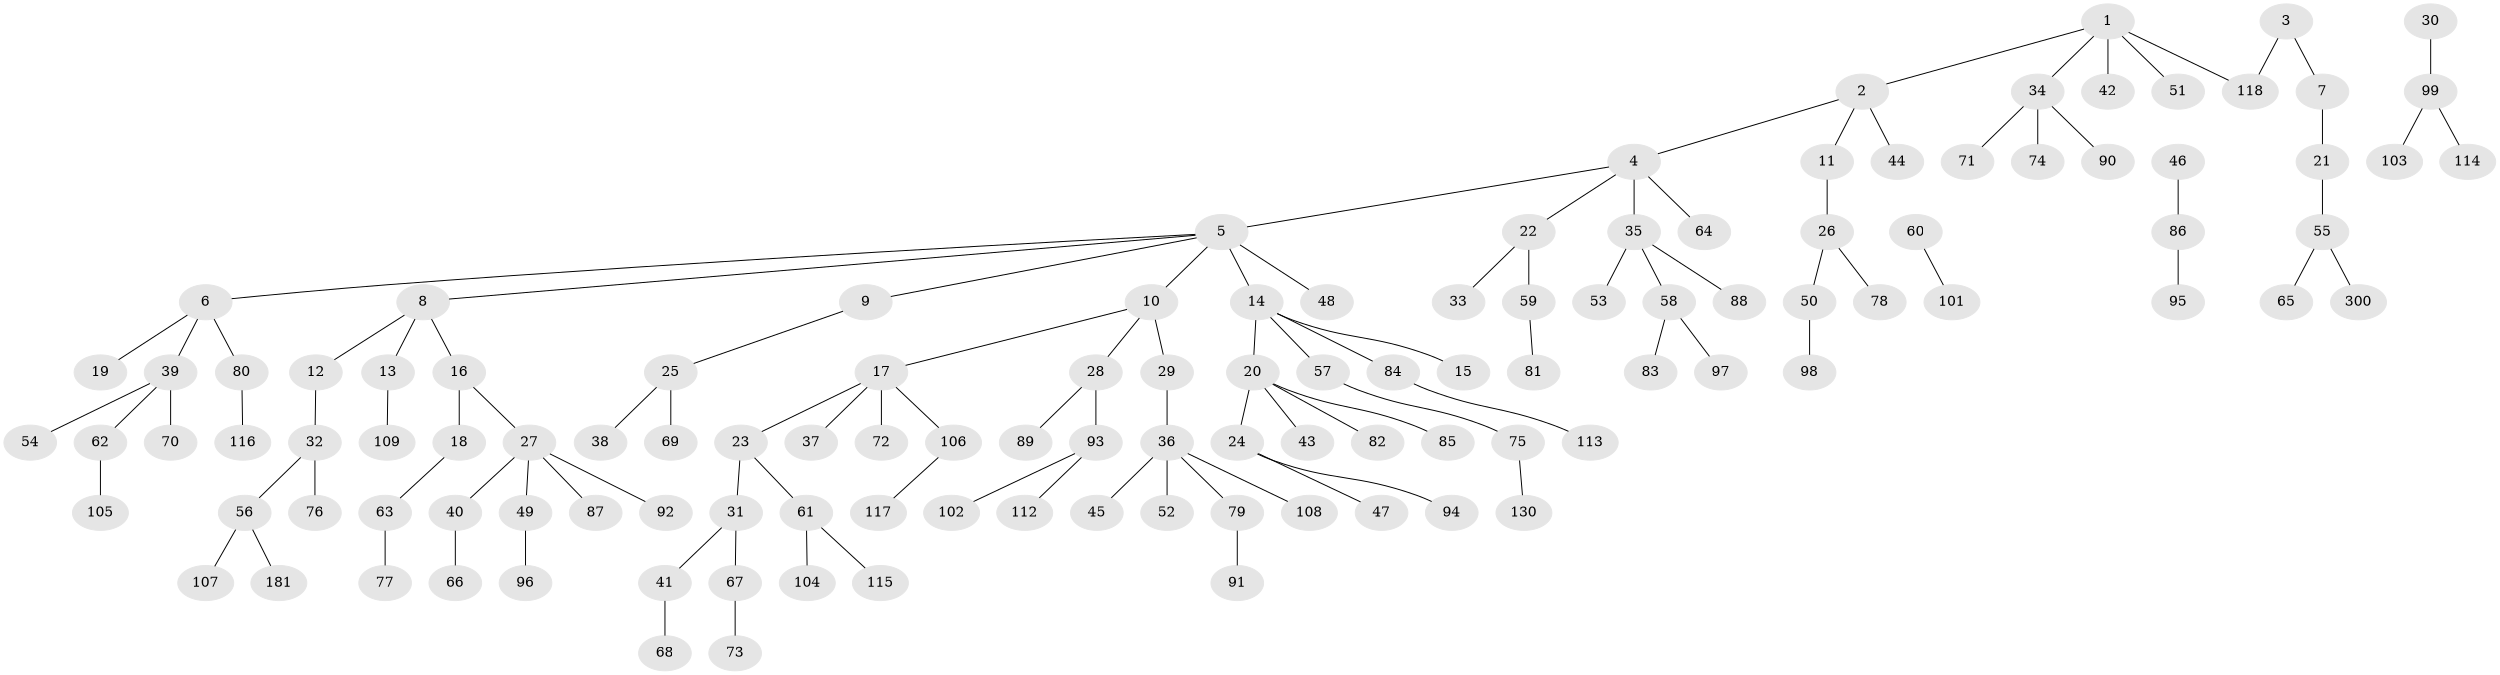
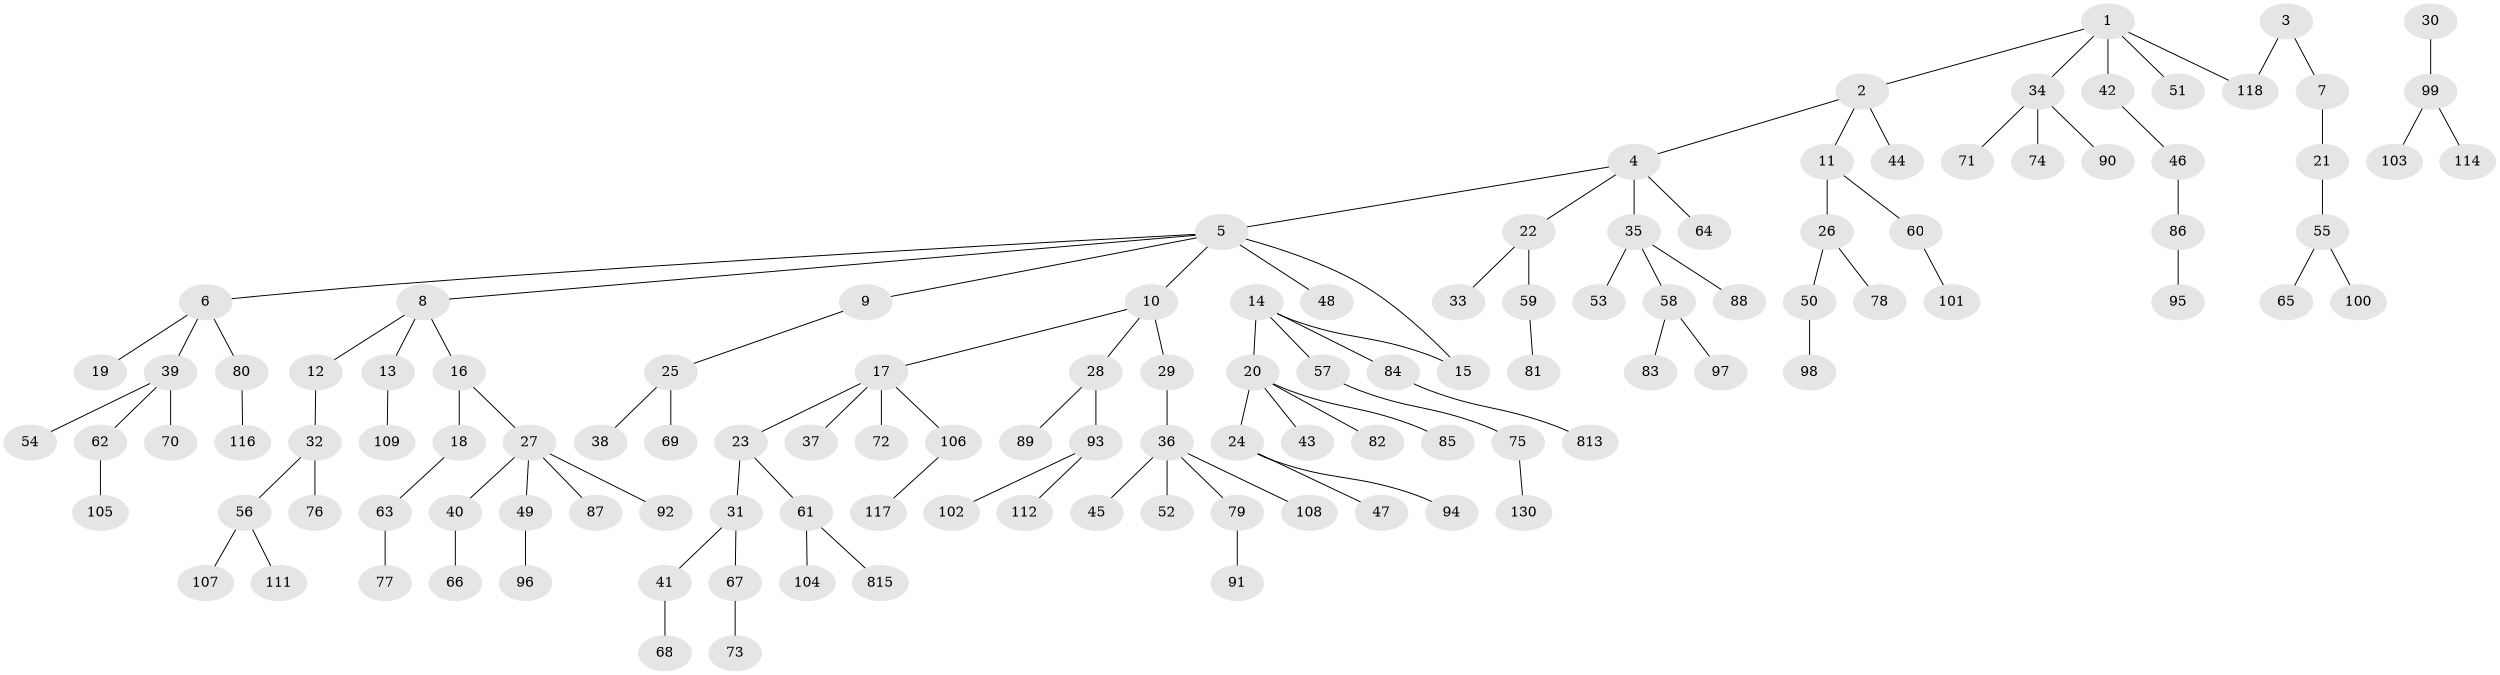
edge "42" -- "46": added
edge "11" -- "60": added
edge "5" -- "14": now "5" -- "15"
node "300": label "300" -> "100"
node "113": label "113" -> "813"
node "181": label "181" -> "111"
node "115": label "115" -> "815"
